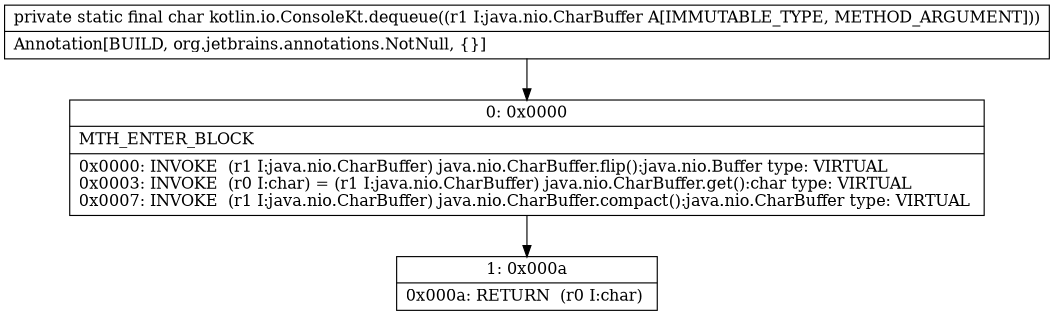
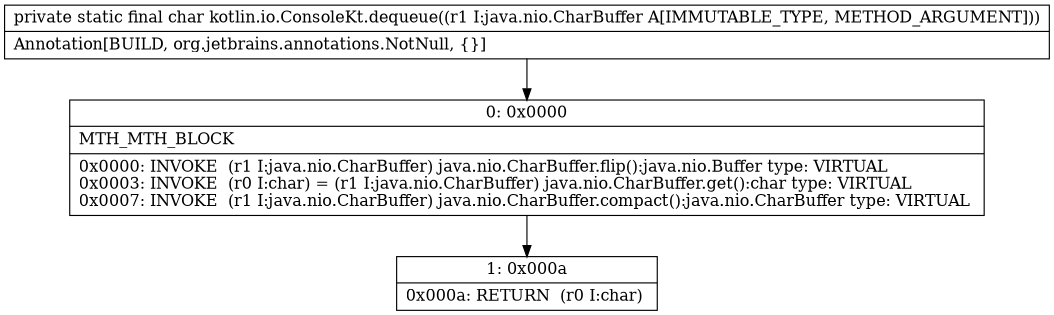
node "0: 0x0000": text "MTH_ENTER_BLOCK" -> "MTH_MTH_BLOCK"
